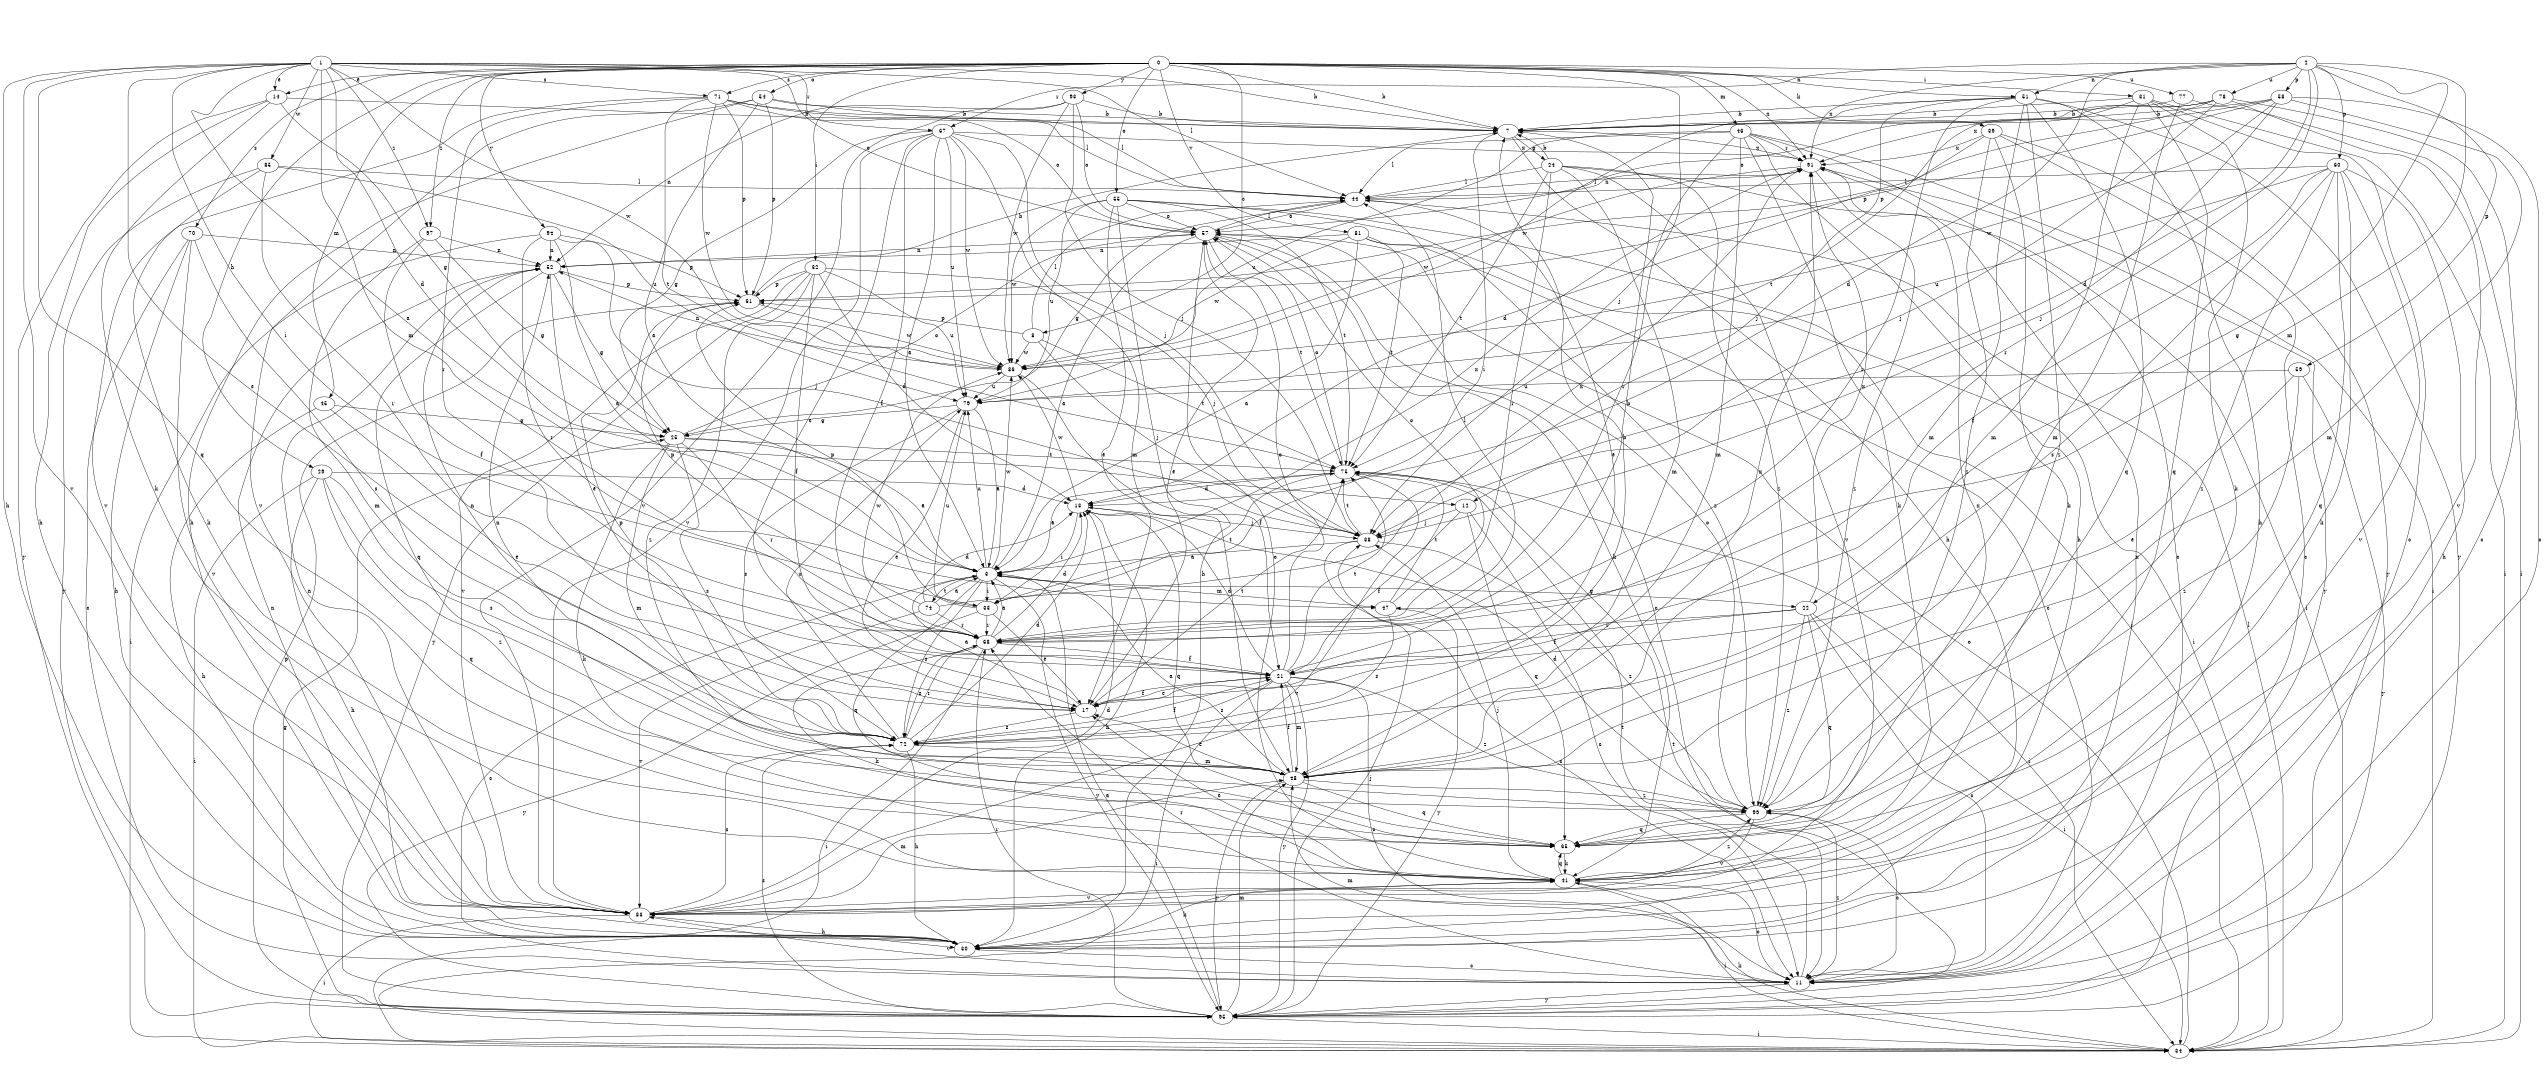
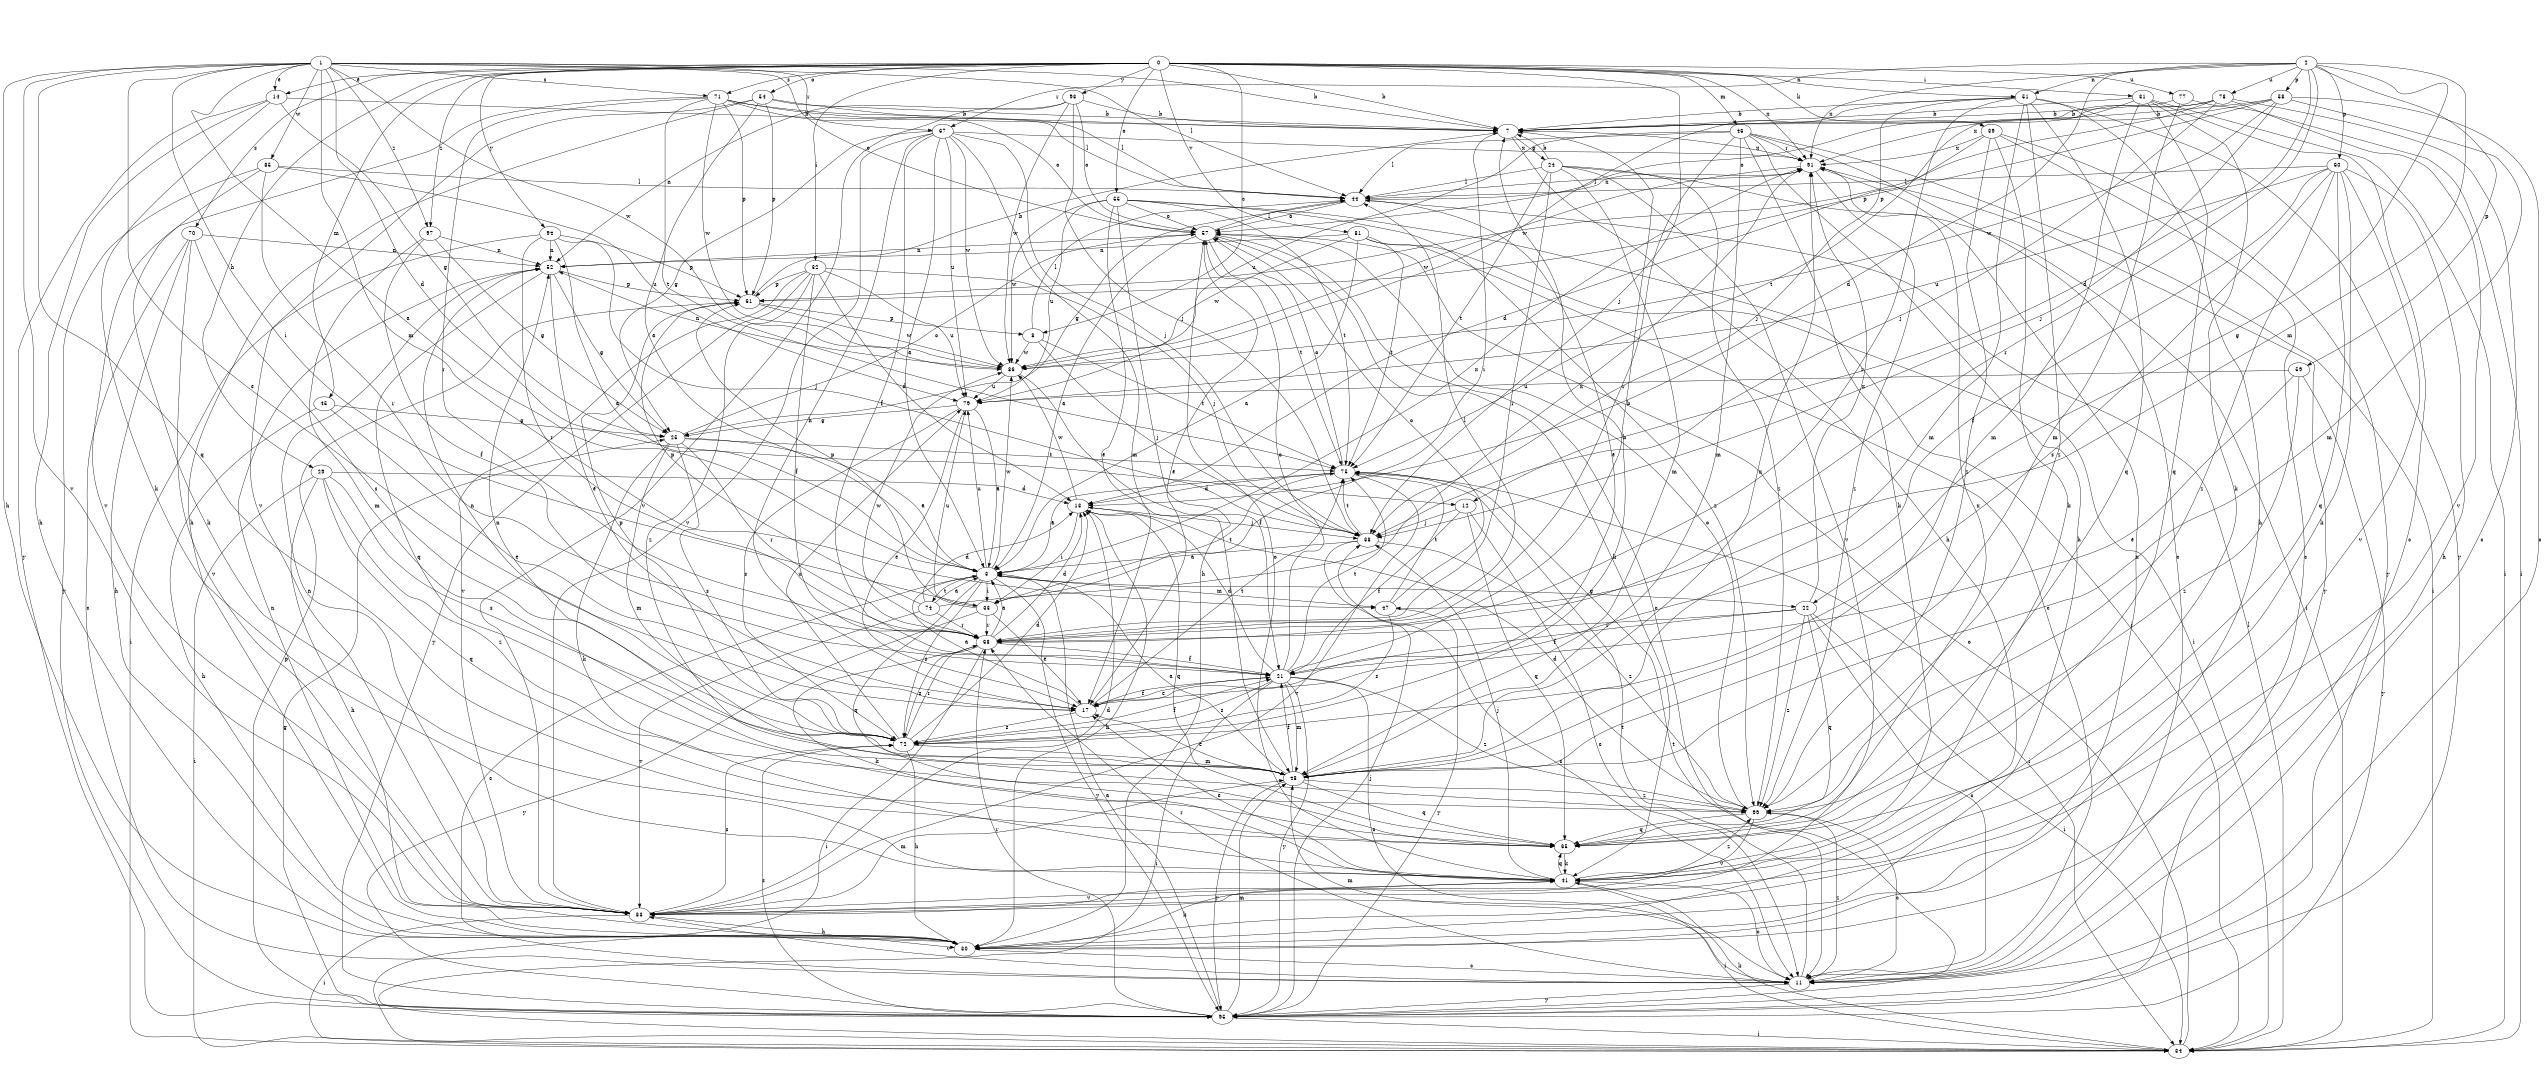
edge "8" -> "61": reversed
edge "67" -> "17": label "e" -> "h"
